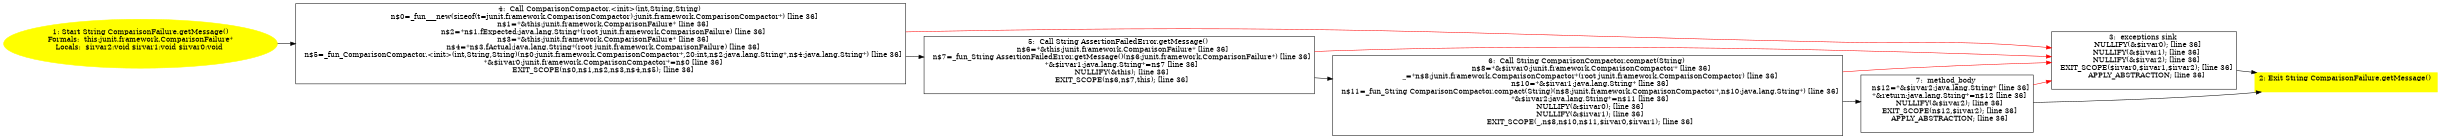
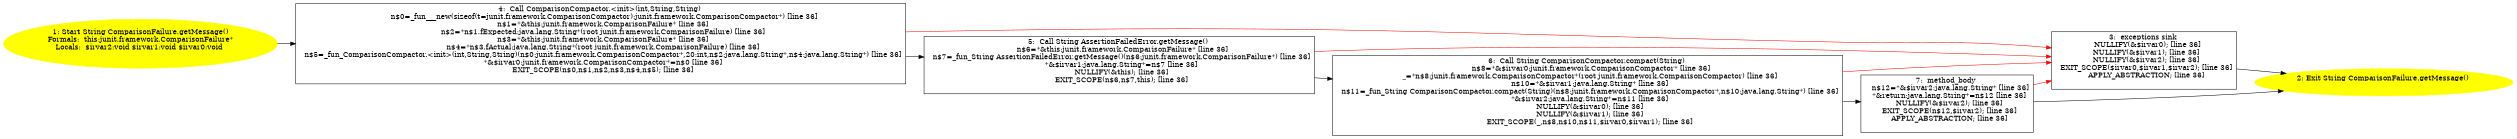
node "2: Exit String ComparisonFailure.getMessage()": shape box -> ellipse
